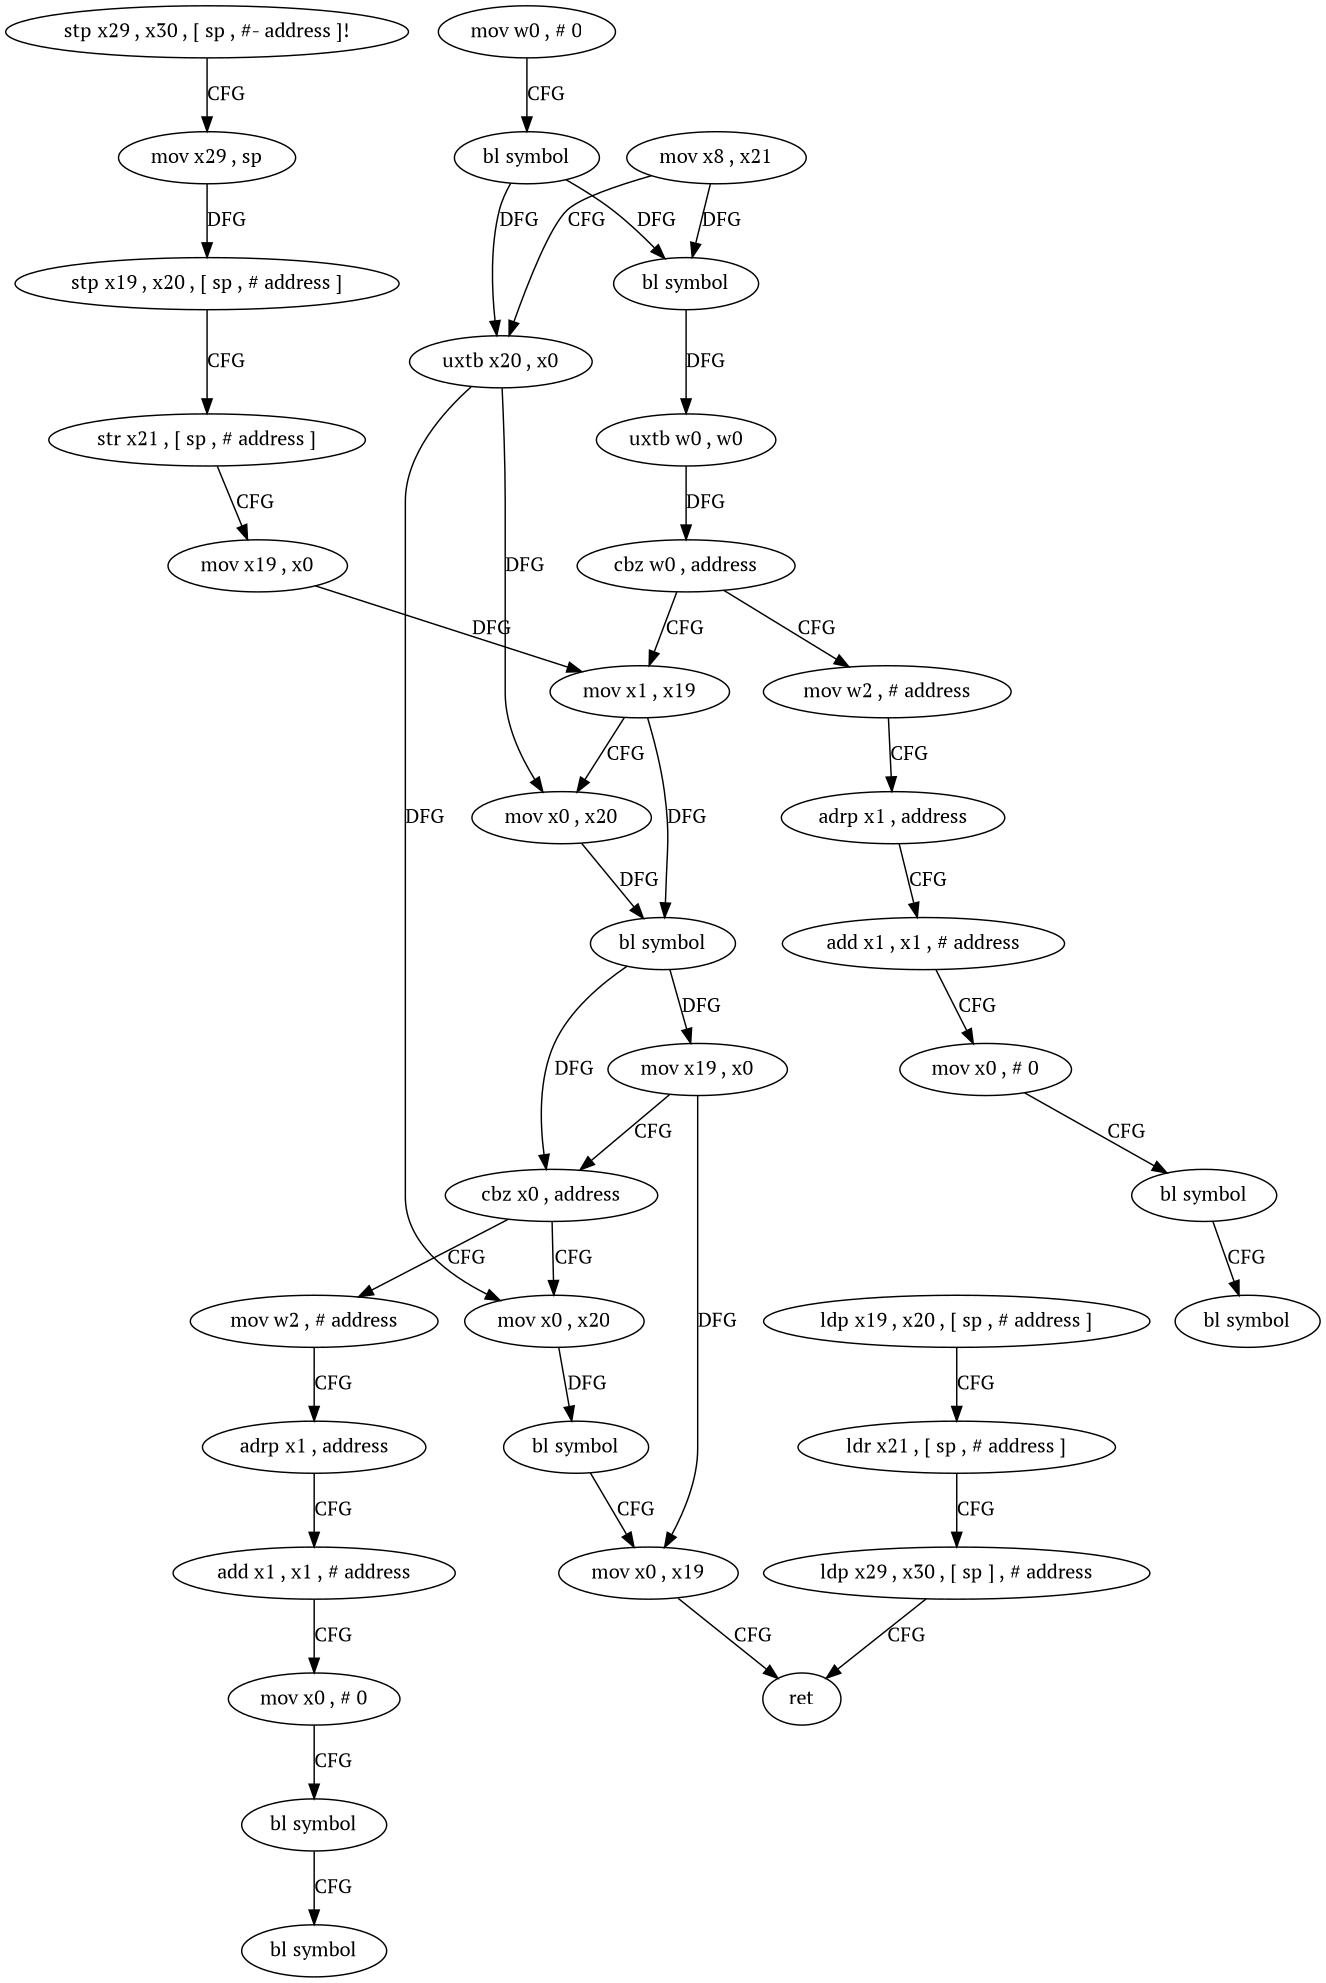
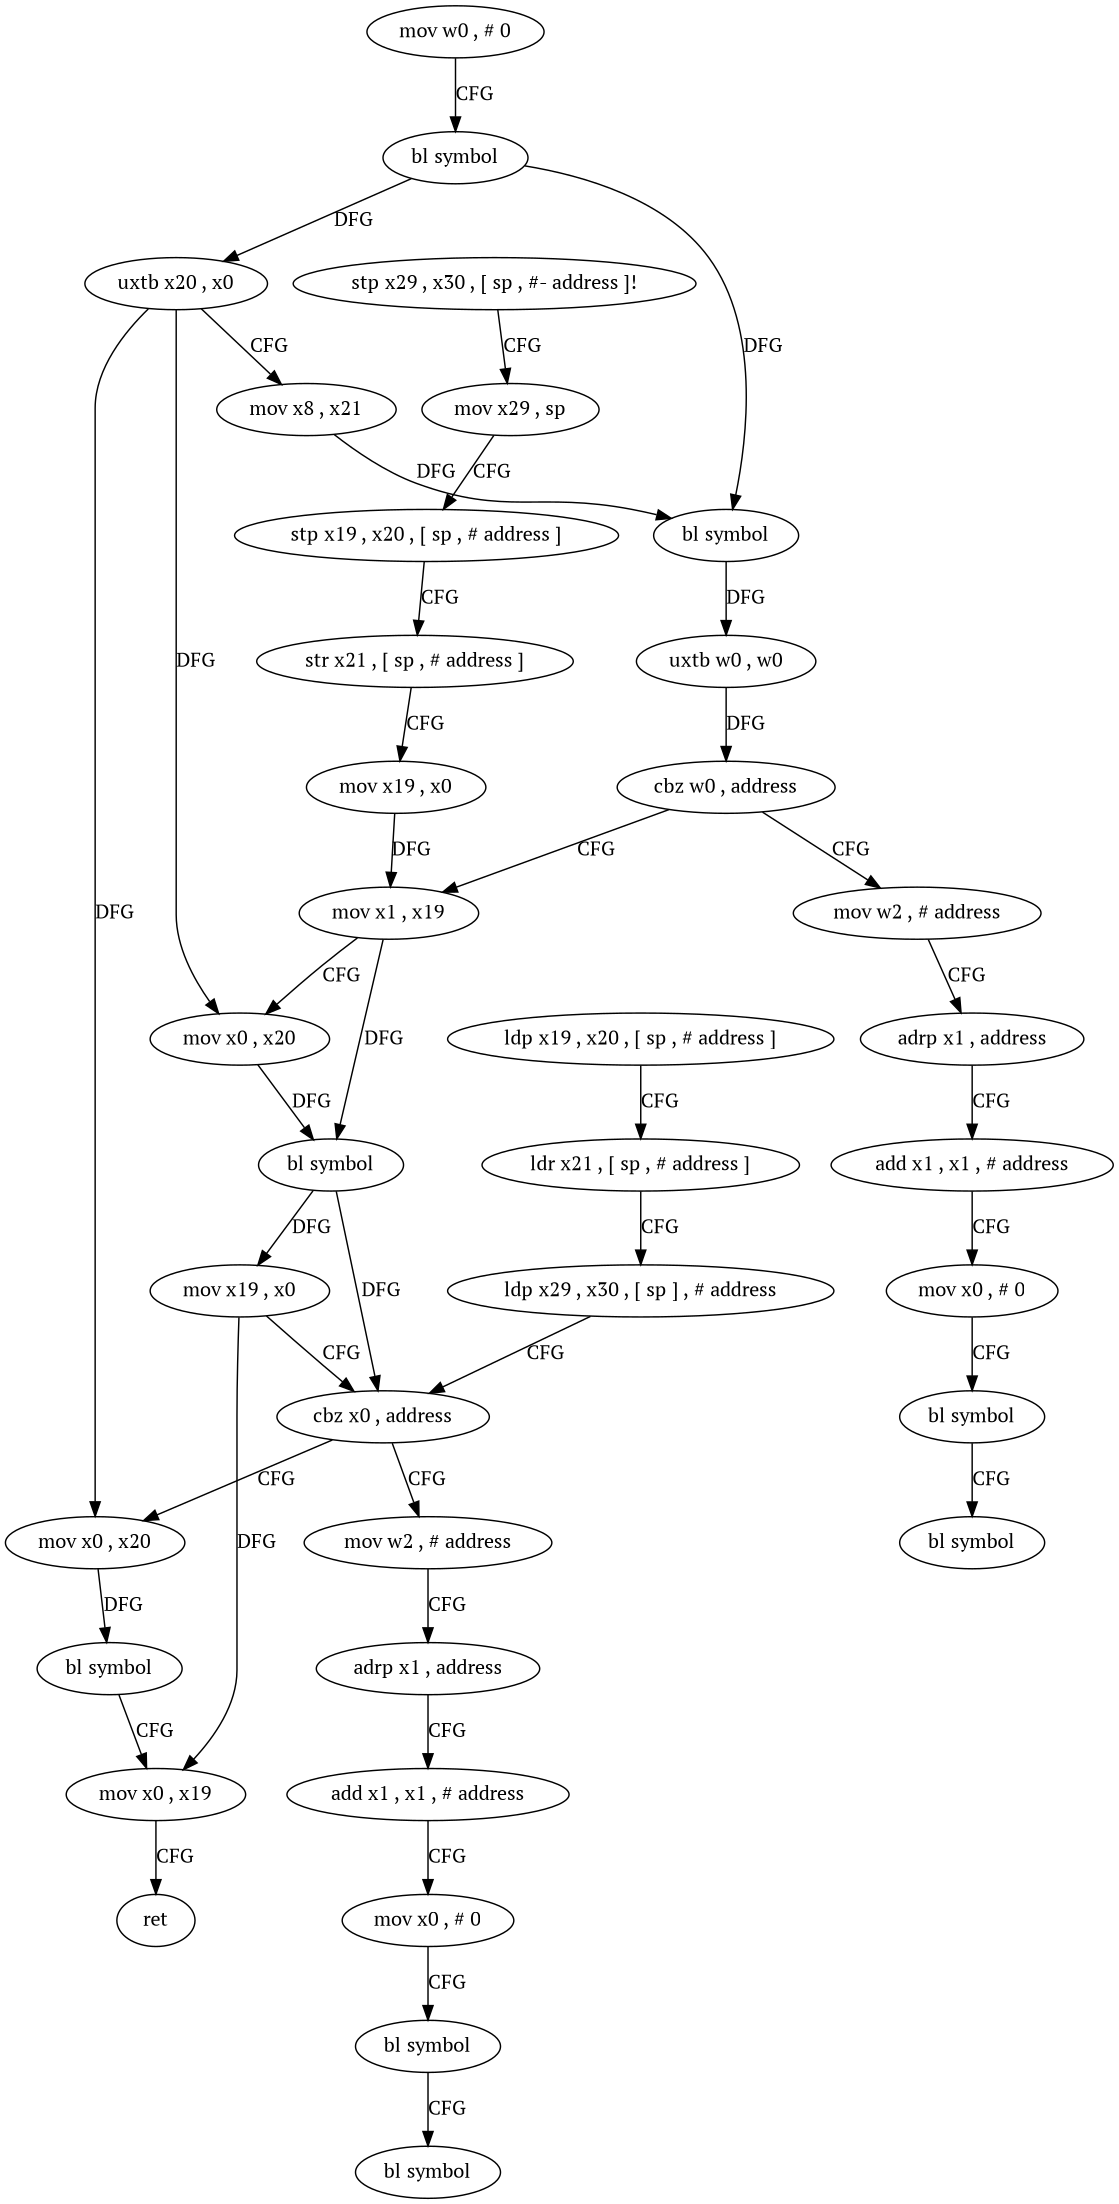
edge "mov x29 , sp" -> "stp x19 , x20 , [ sp , # address ]": label "DFG" -> "CFG"
edge "mov x8 , x21" -> "uxtb x20 , x0": reversed
edge "ldp x29 , x30 , [ sp ] , # address" -> "ret": now "ldp x29 , x30 , [ sp ] , # address" -> "cbz x0 , address"
